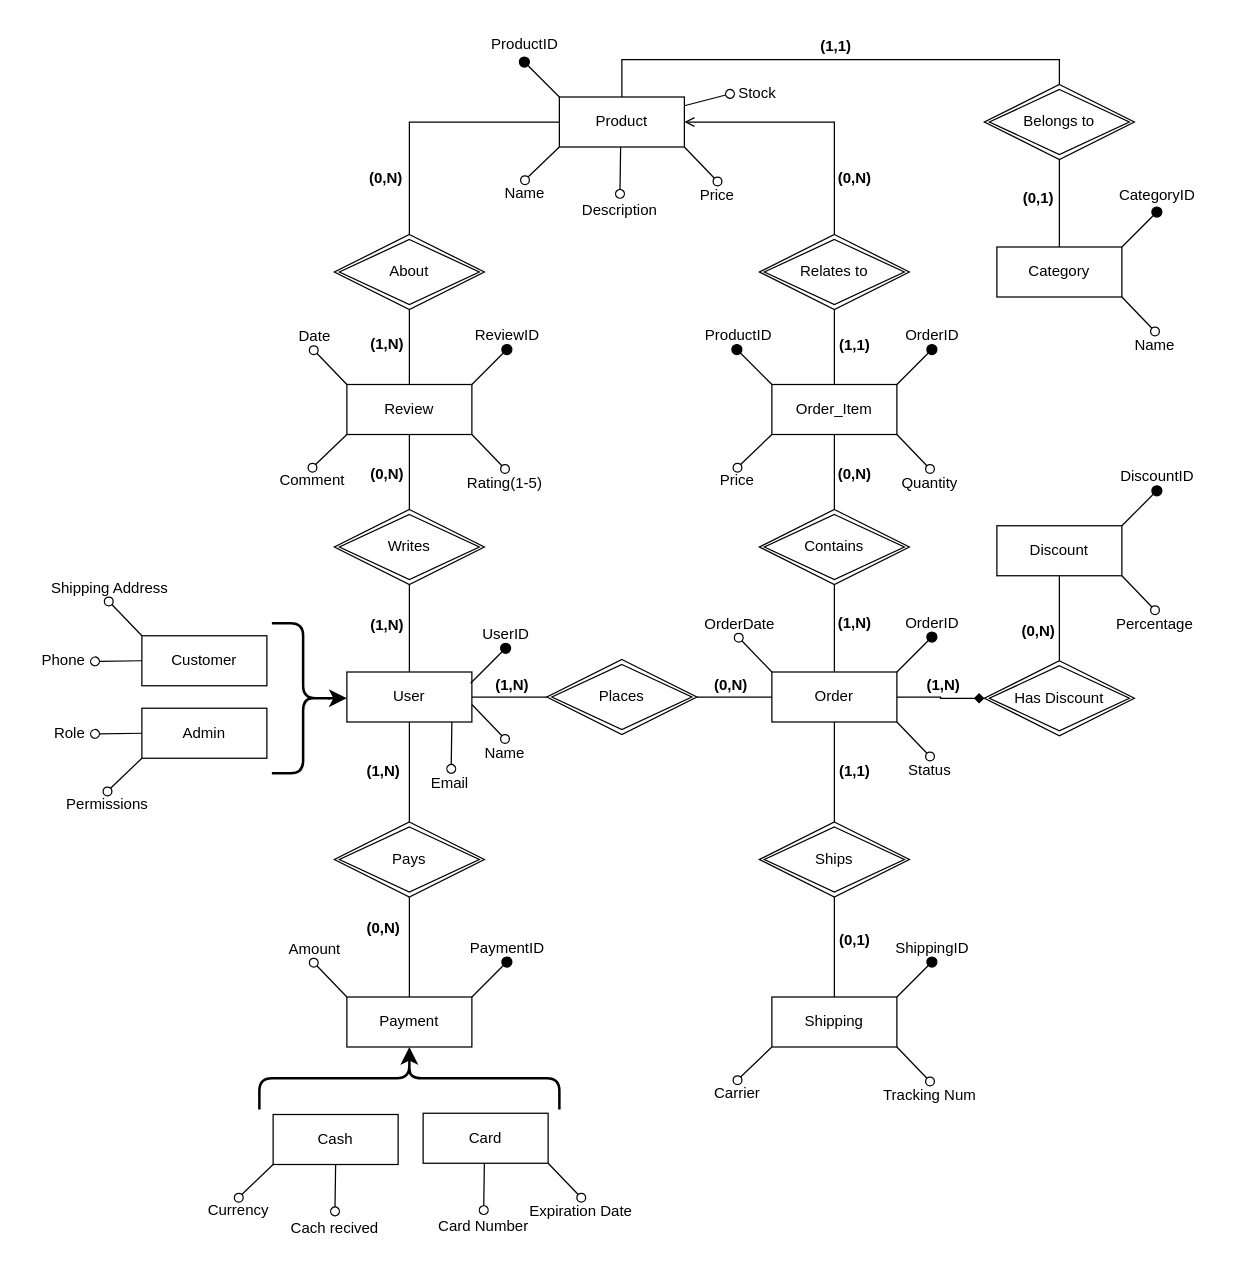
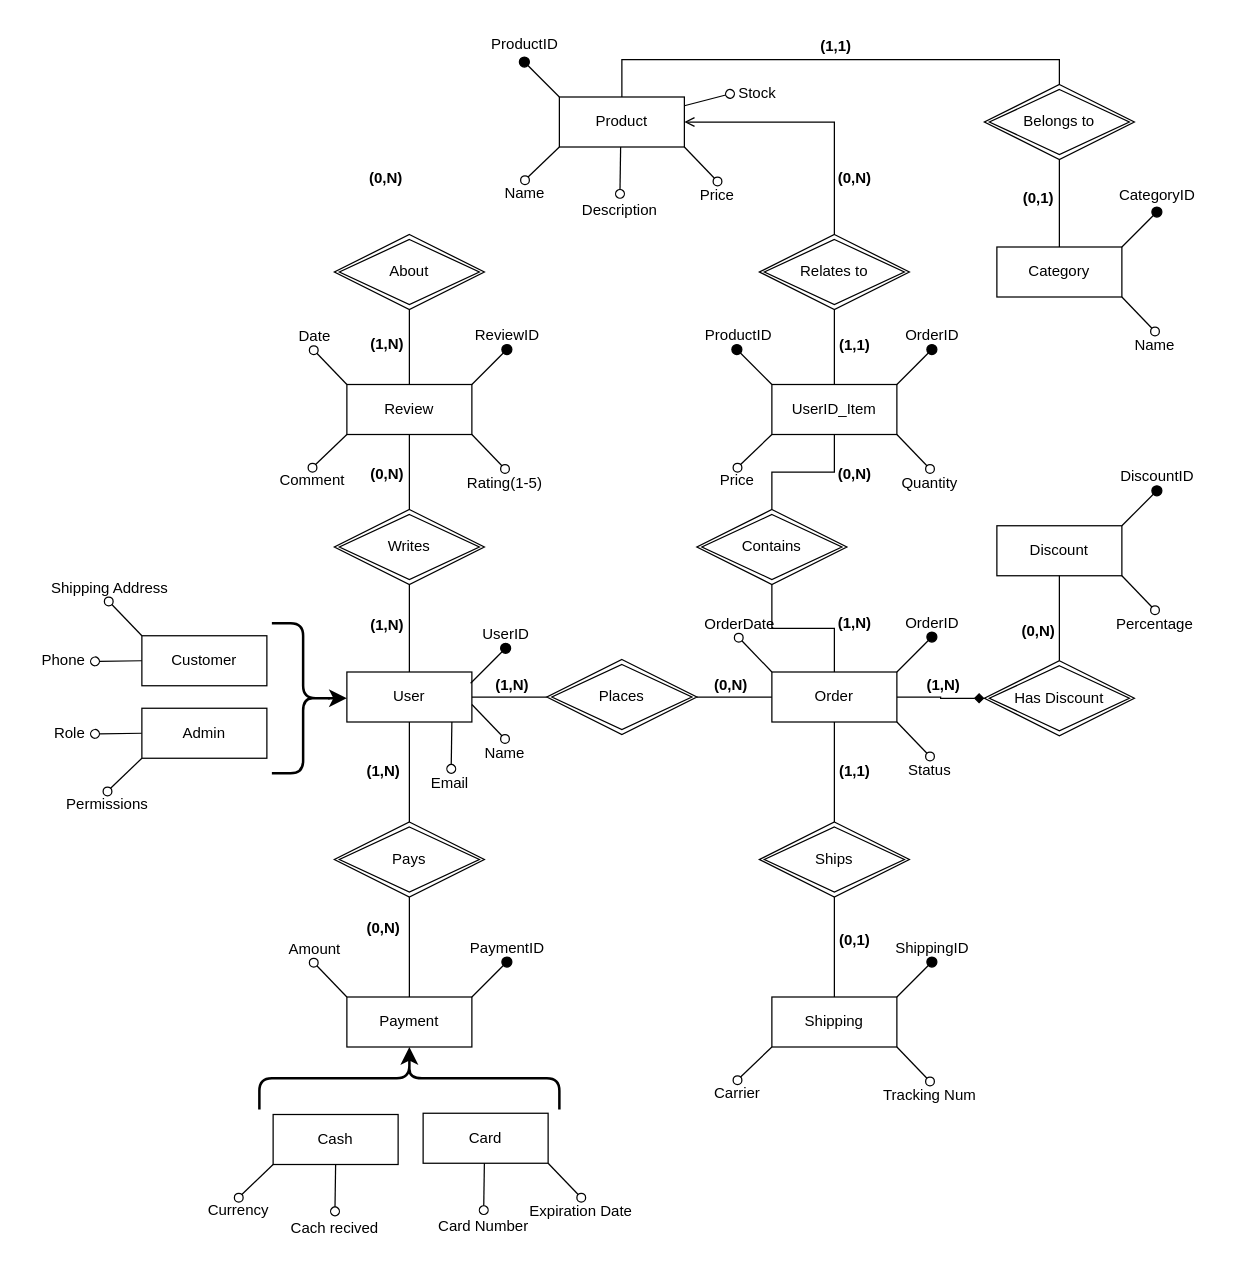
edge "Product" -- "About": removed
node "Order_Item": label "Order_Item" -> "UserID_Item"
node "Contains": moved (834, 547) -> (772, 547)
